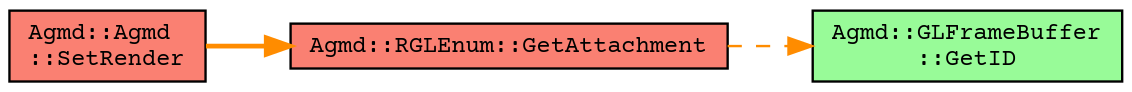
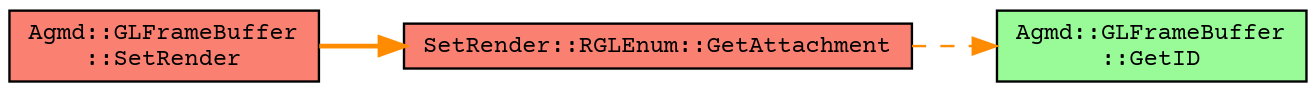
node "Agmd::Agmd ::SetRender": label "Agmd::Agmd ::SetRender" -> "Agmd::GLFrameBuffer ::SetRender"
node "Agmd::RGLEnum::GetAttachment": label "Agmd::RGLEnum::GetAttachment" -> "SetRender::RGLEnum::GetAttachment"
